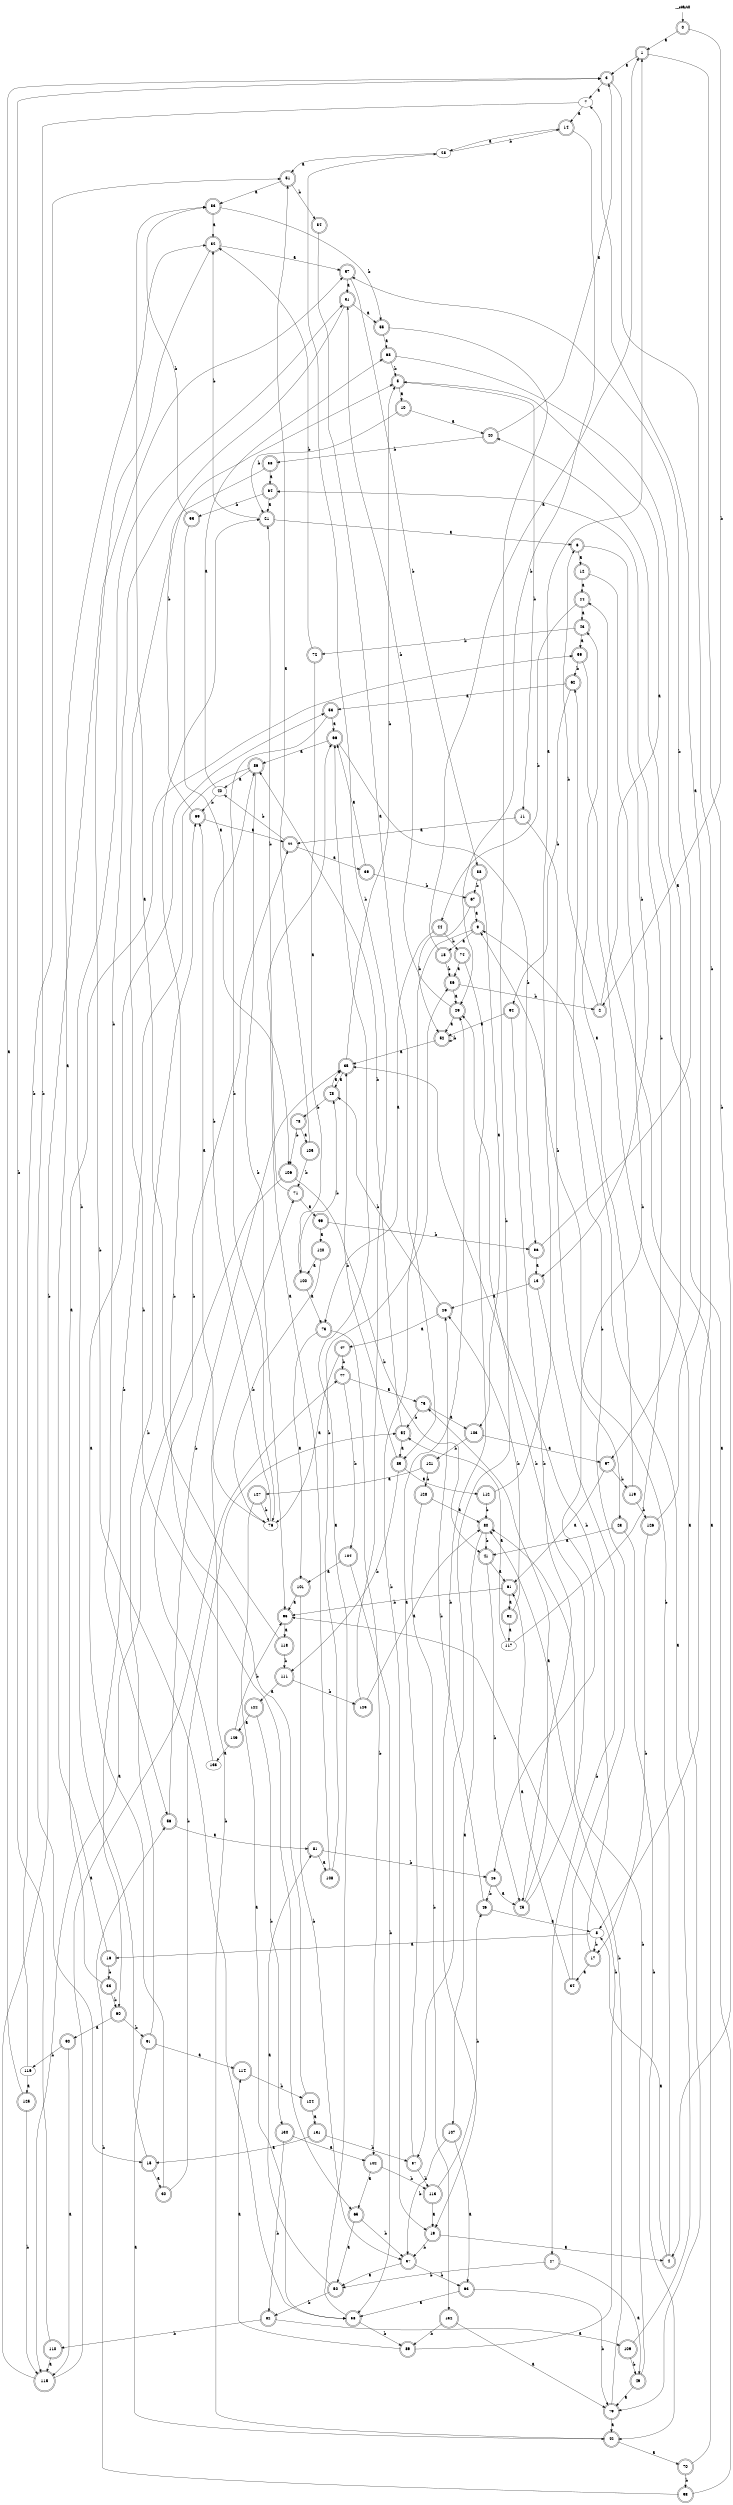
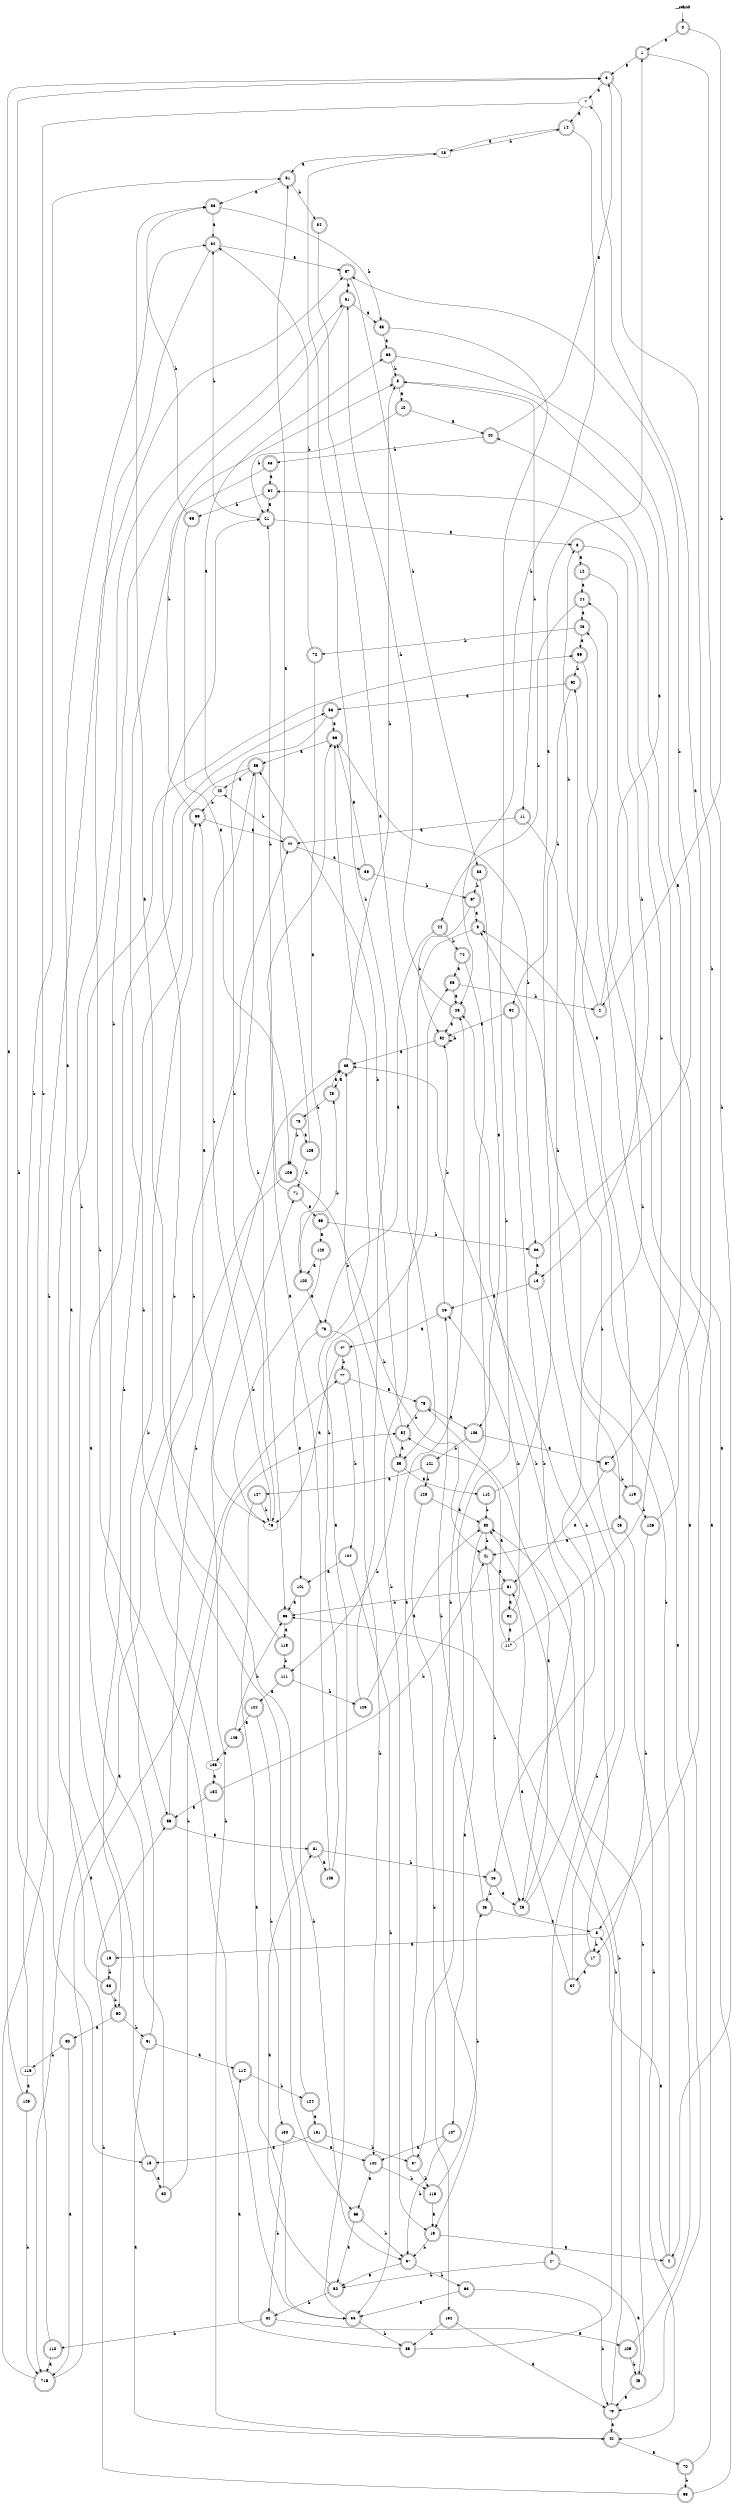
node "18": removed
edge "26" -> "48": now "26" -> "52"
node "134": added
edge "107" -> "63": now "107" -> "102"
node "115": label "115" -> "715"
